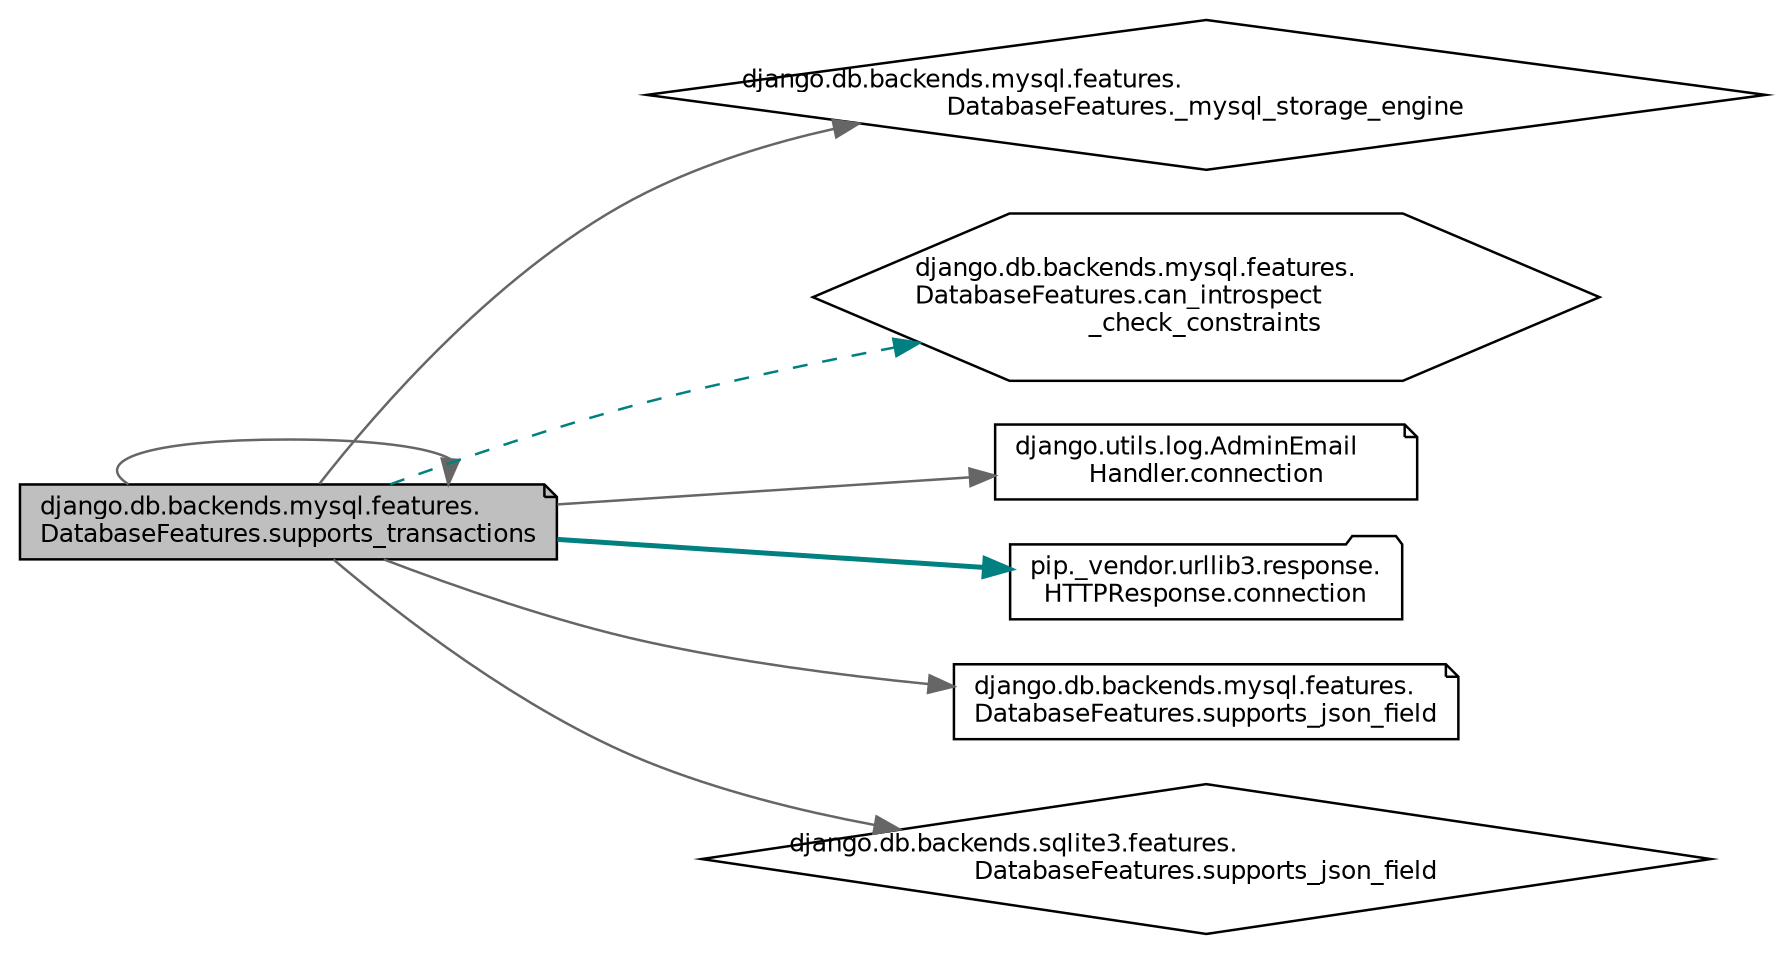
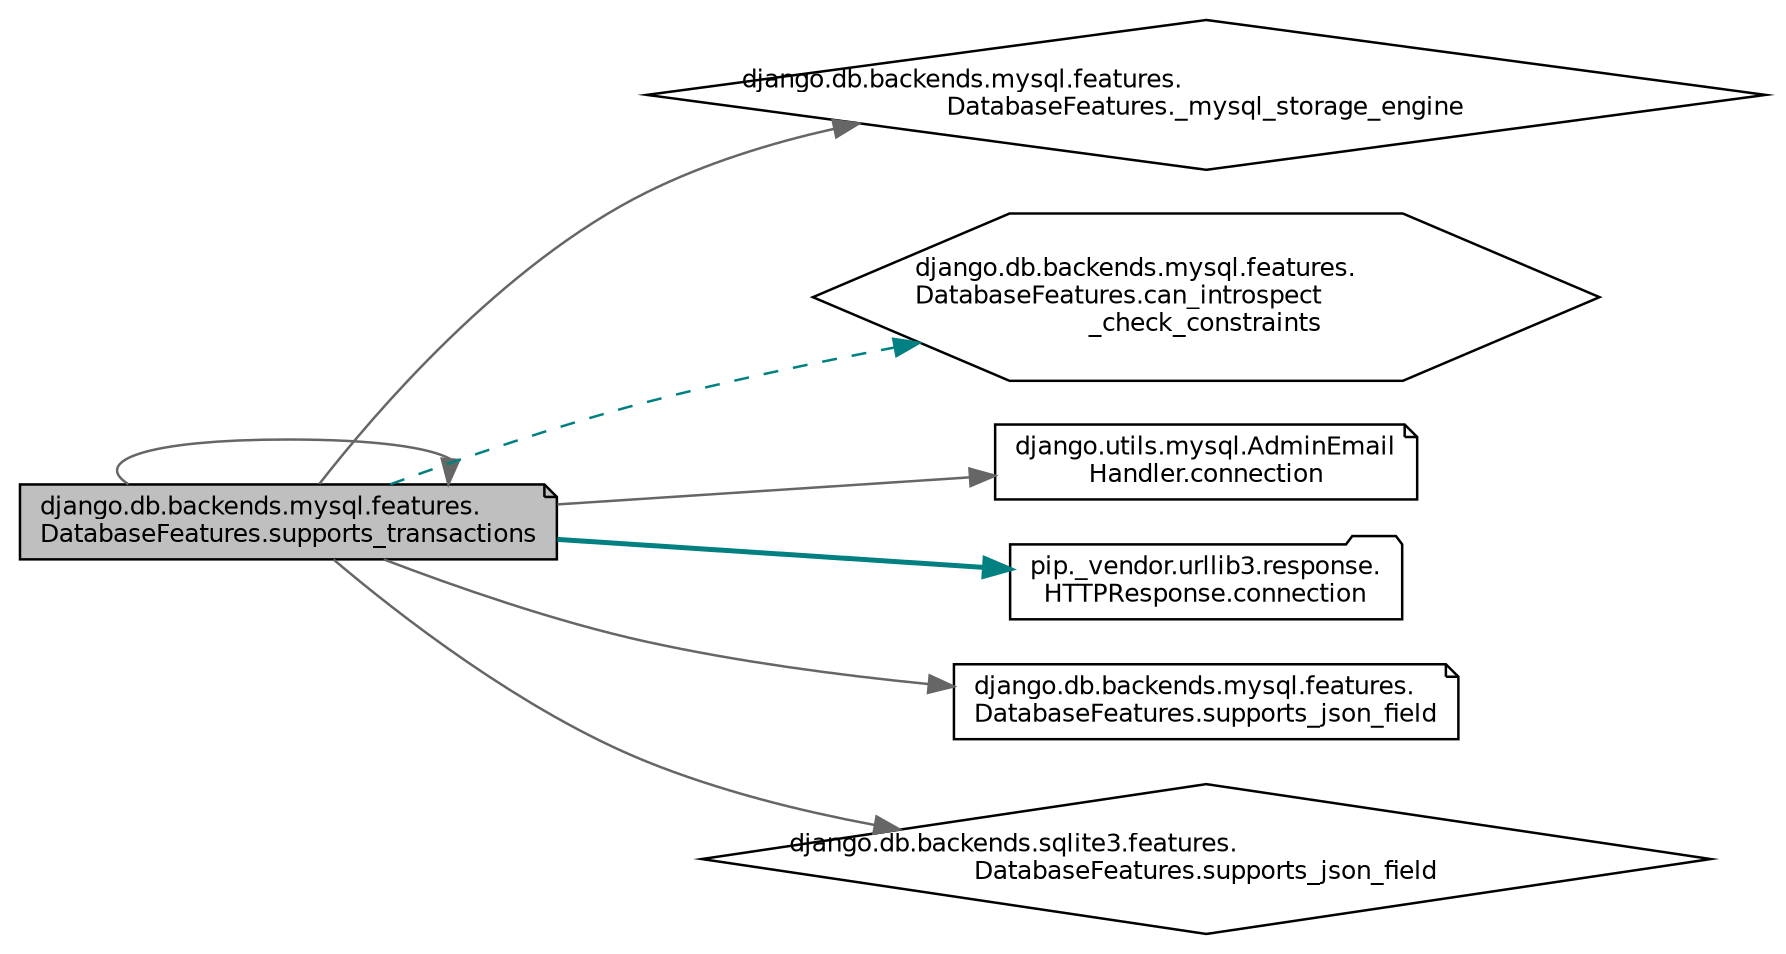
node "django.utils.log.AdminEmail Handler.connection": label "django.utils.log.AdminEmail Handler.connection" -> "django.utils.mysql.AdminEmail Handler.connection"
